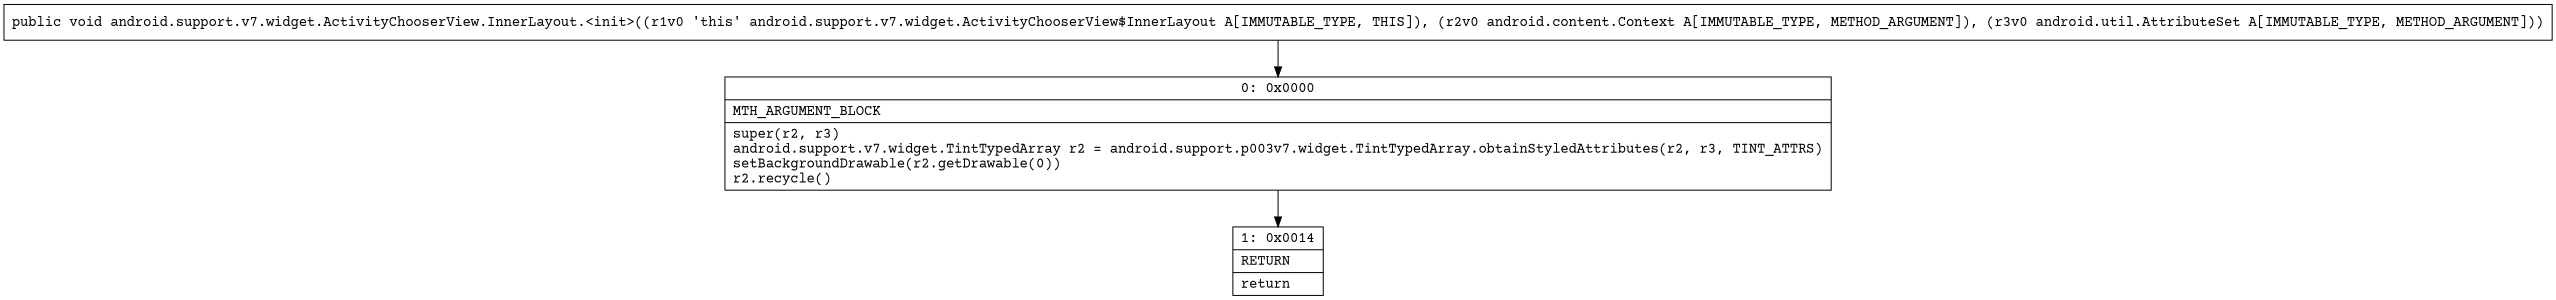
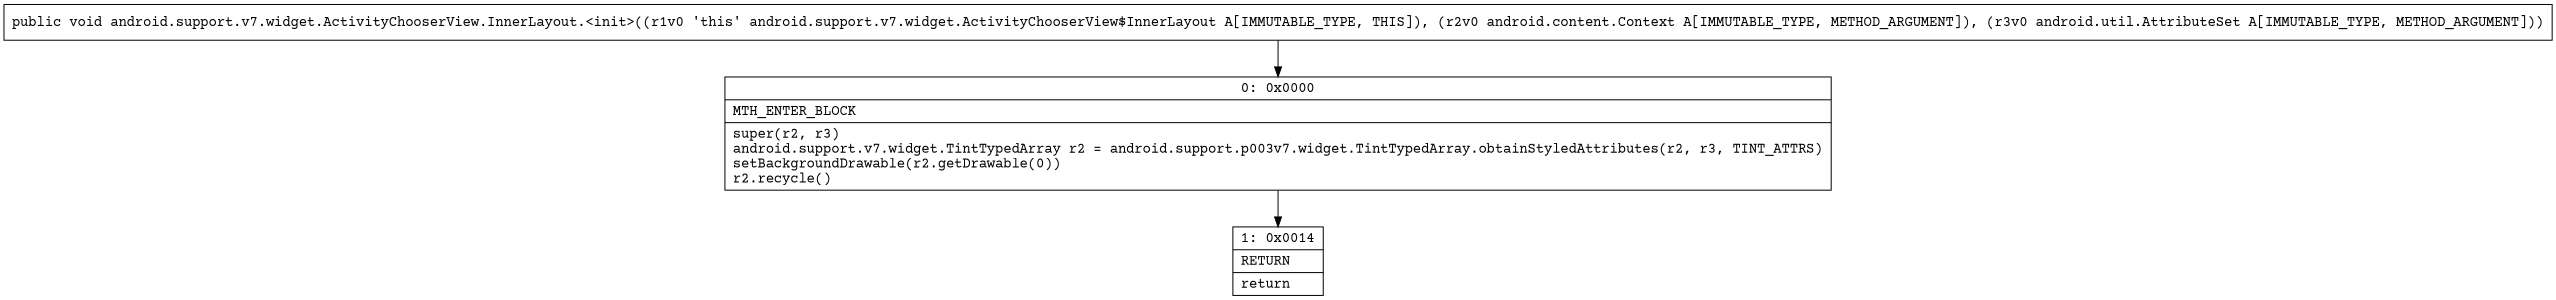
node "0: 0x0000": text "MTH_ARGUMENT_BLOCK" -> "MTH_ENTER_BLOCK"
